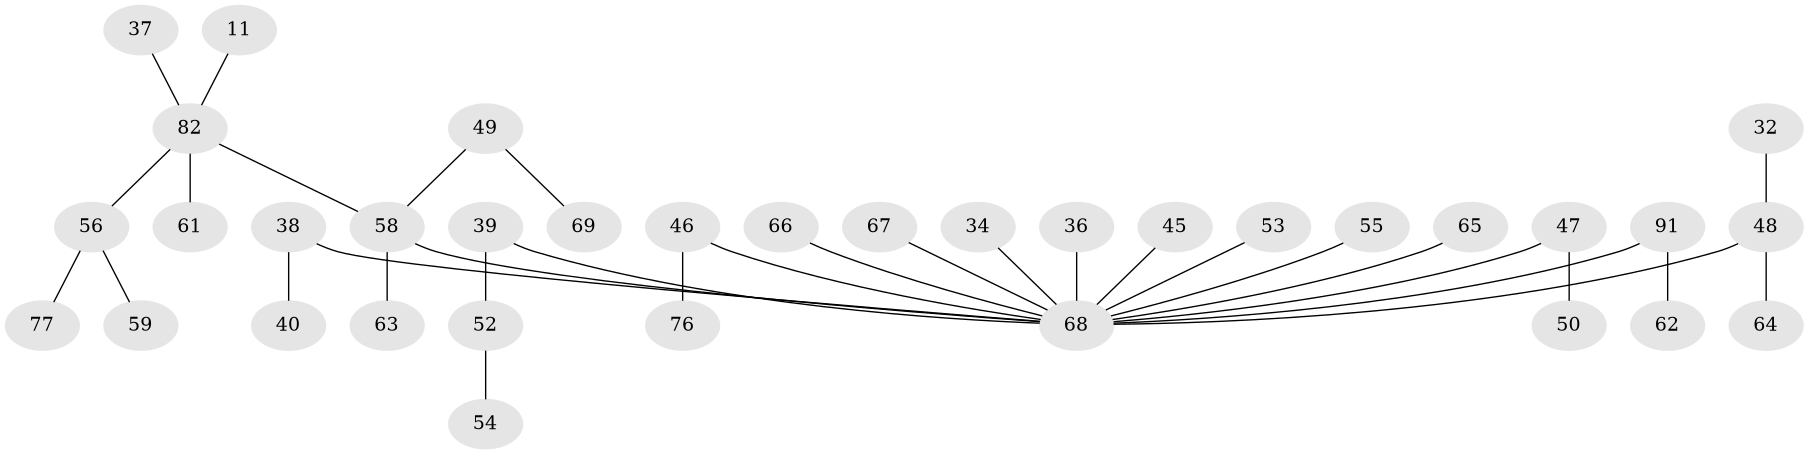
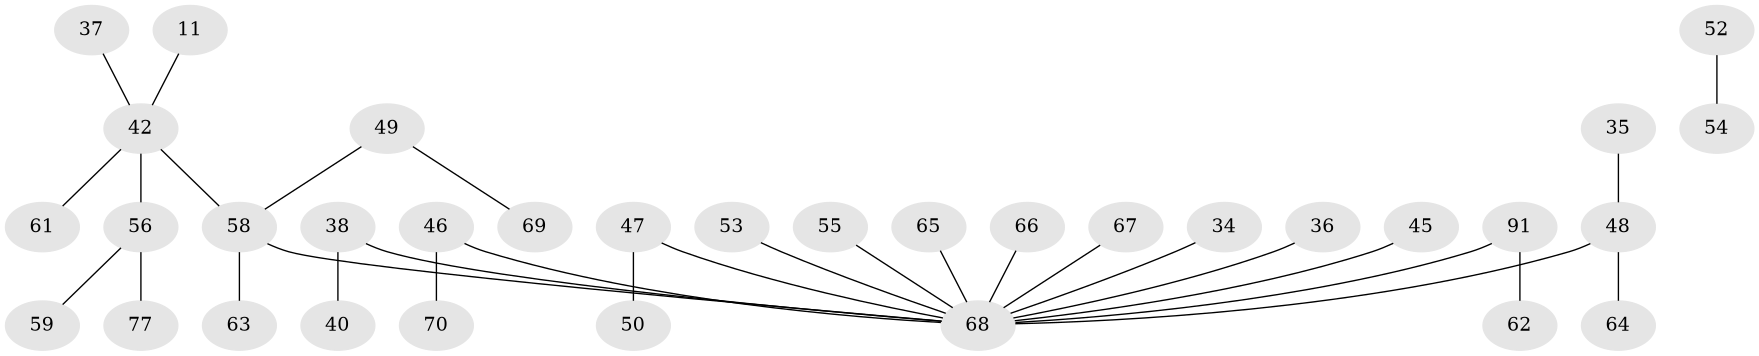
node "82": label "82" -> "42"
node "32": label "32" -> "35"
node "39": removed
node "76": label "76" -> "70"
